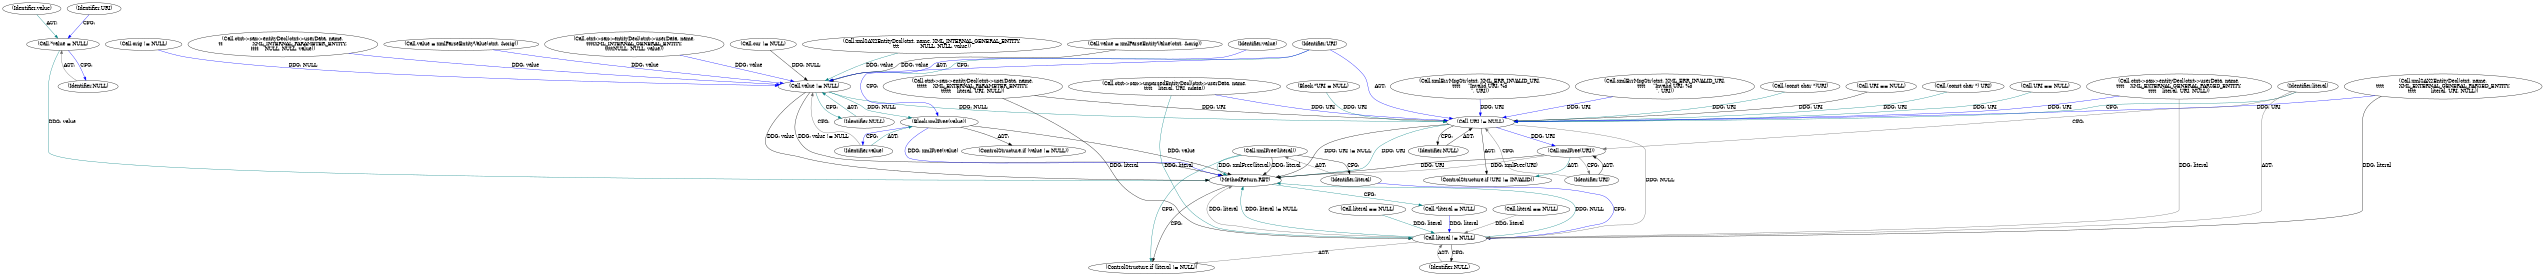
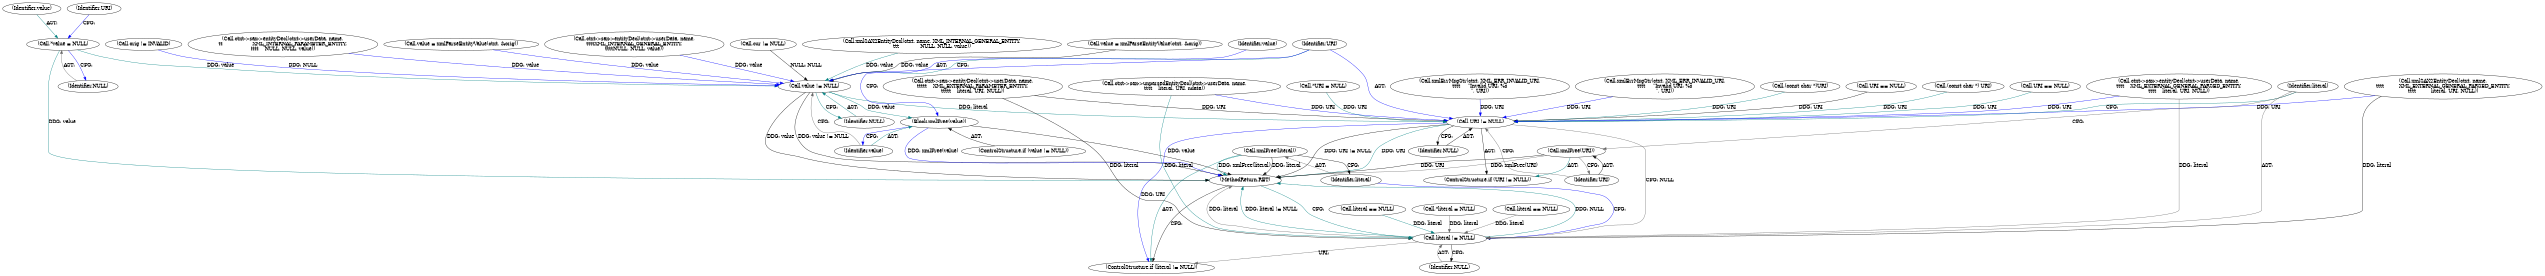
node "(Call,orig != NULL)": label "(Call,orig != NULL)" -> "(Call,orig != INVALID)"
edge "(Call,cur != NULL)" -> "(Call,value != NULL)": label "DDG: NULL" -> "NULL: NULL"
edge "(Call,*value = NULL)" -> "(Call,value != NULL)": added, label "DDG: value"
node "(Block,*URI = NULL)": label "(Block,*URI = NULL)" -> "(Call,*URI = NULL)"
edge "(Call,value != NULL)" -> "(Block,xmlFree(value))": label "DDG: NULL" -> "DDG: value"
edge "(Call,value != NULL)" -> "(Call,URI != NULL)": label "DDG: NULL" -> "DDG: literal"
edge "(Block,xmlFree(value))" -> "(ControlStructure,if (value != NULL))": reversed
edge "(Call,URI != NULL)" -> "(Call,xmlFree(URI))": now "(Call,URI != NULL)" -> "(ControlStructure,if (literal != NULL))"
node "(ControlStructure,if (URI != INVALID))": label "(ControlStructure,if (URI != INVALID))" -> "(ControlStructure,if (URI != NULL))"
edge "(Call,URI != NULL)" -> "(Call,literal != NULL)": label "DDG: NULL" -> "CFG: NULL"
edge "(MethodReturn,RET)" -> "(Call,*literal = NULL)": now "(MethodReturn,RET)" -> "(Call,literal != NULL)"
edge "(Call,xmlFree(literal))" -> "(ControlStructure,if (literal != NULL))": label "CFG: " -> "AST: "
edge "(Call,*literal = NULL)" -> "(Call,literal != NULL)": color blue -> gray40
edge "(Call,literal != NULL)" -> "(ControlStructure,if (literal != NULL))": label "AST: " -> "URI: "
